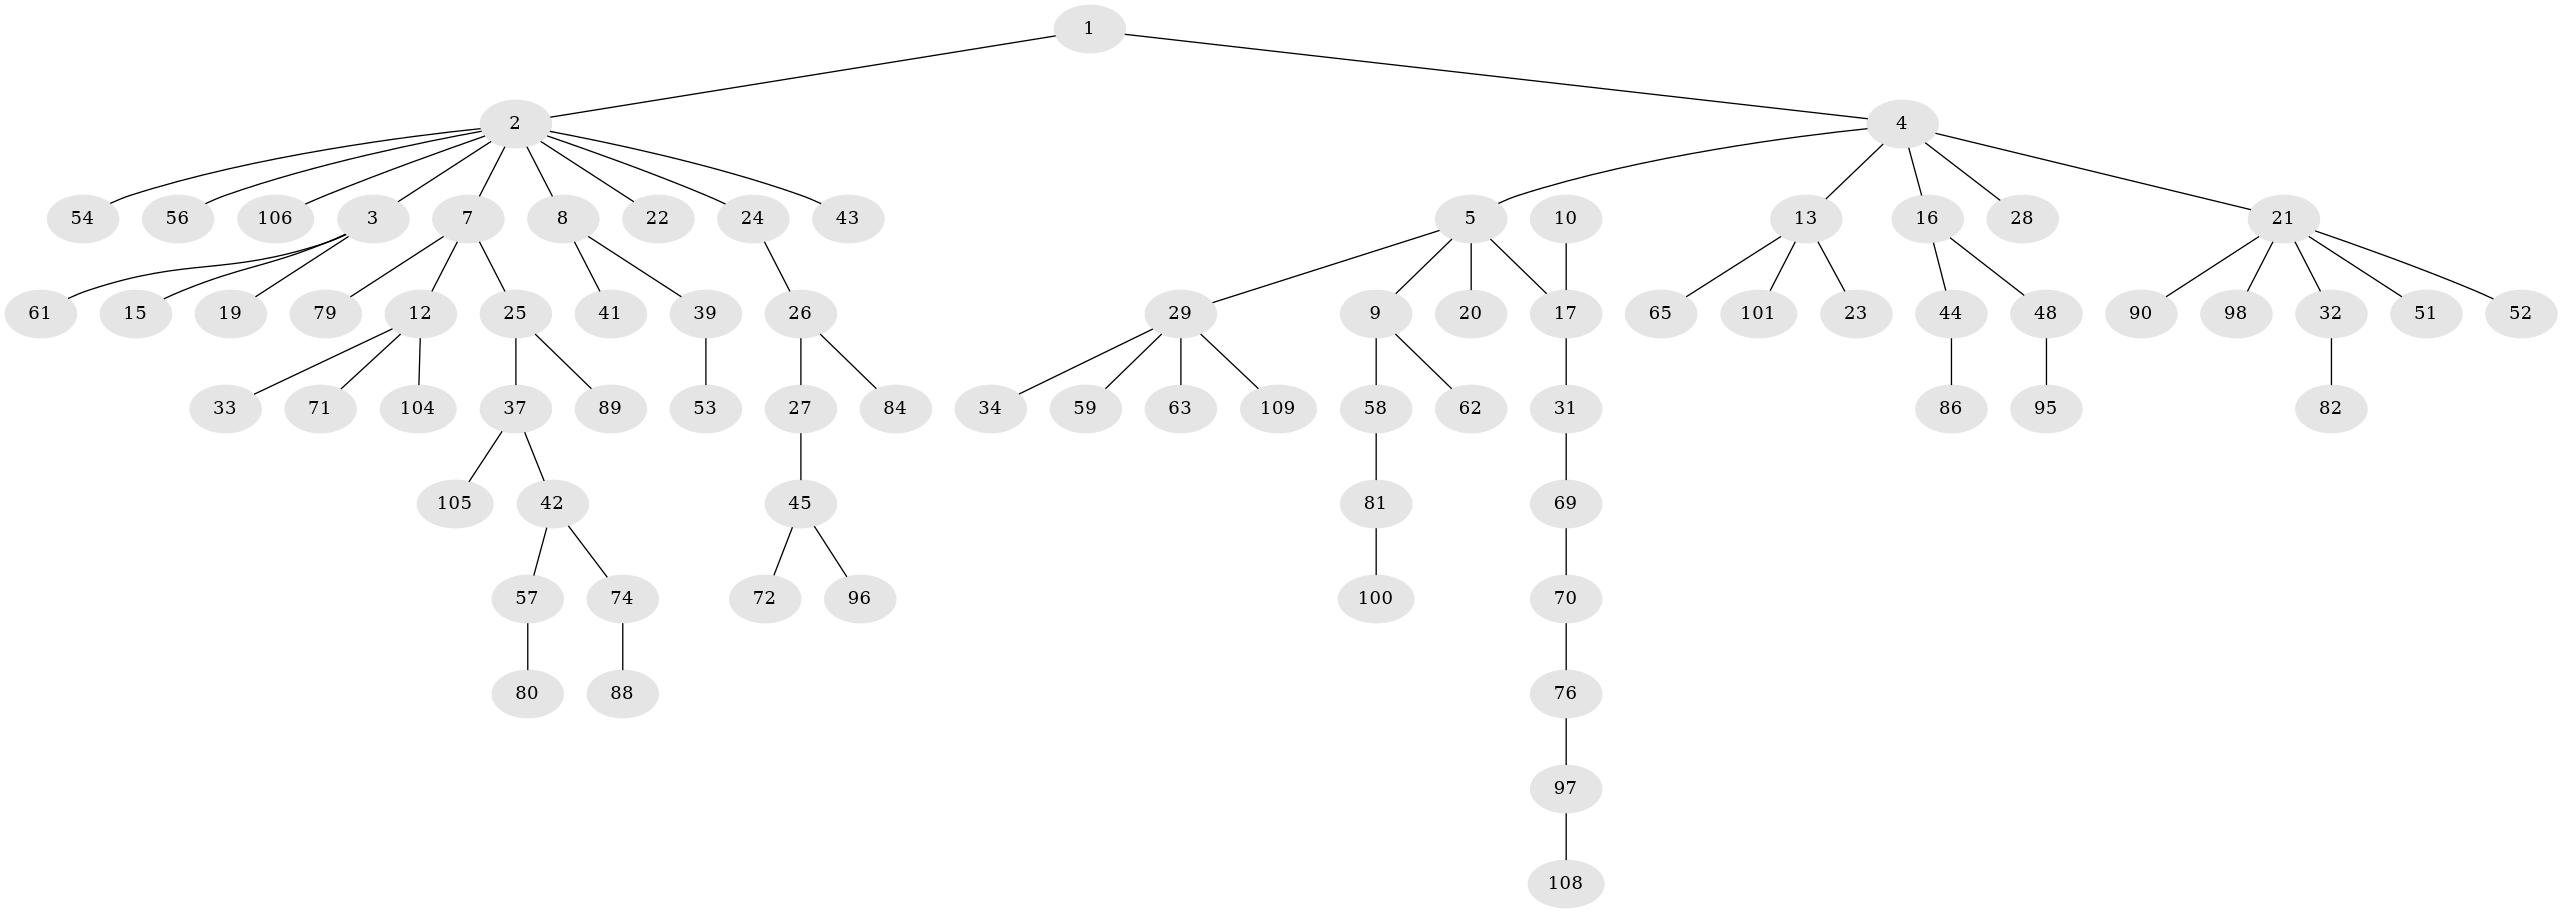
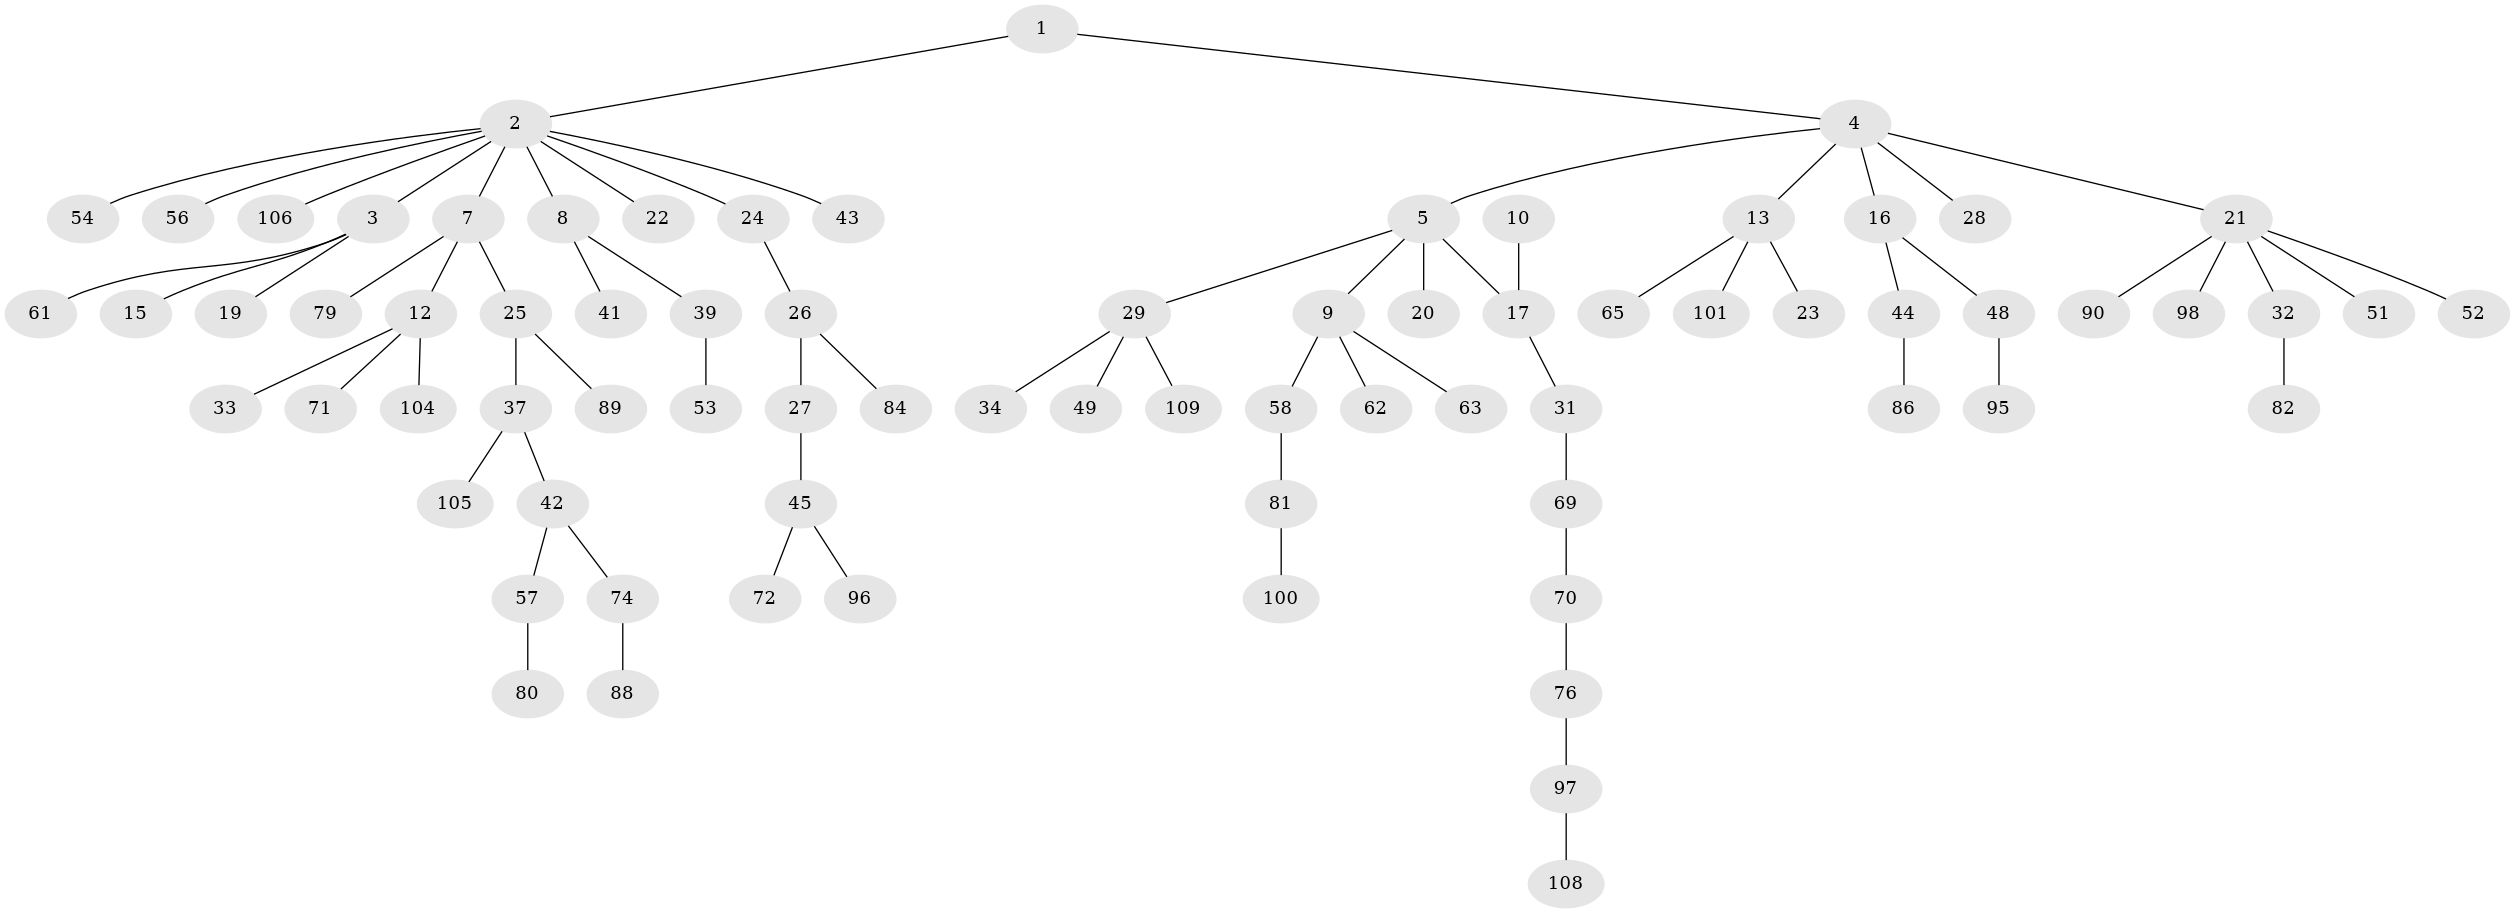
edge "29" -- "63": now "9" -- "63"
node "59": label "59" -> "49"
